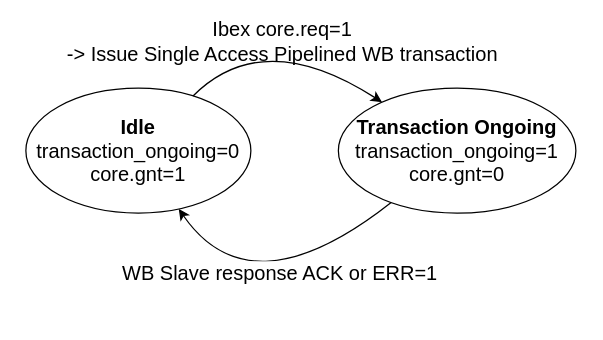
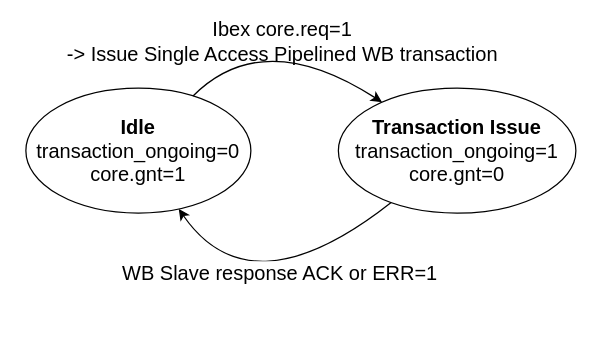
node "Transaction Ongoing transaction_ongoing=1 core.gnt=0": label "Transaction Ongoing transaction_ongoing=1 core.gnt=0" -> "Transaction Issue transaction_ongoing=1 core.gnt=0"
